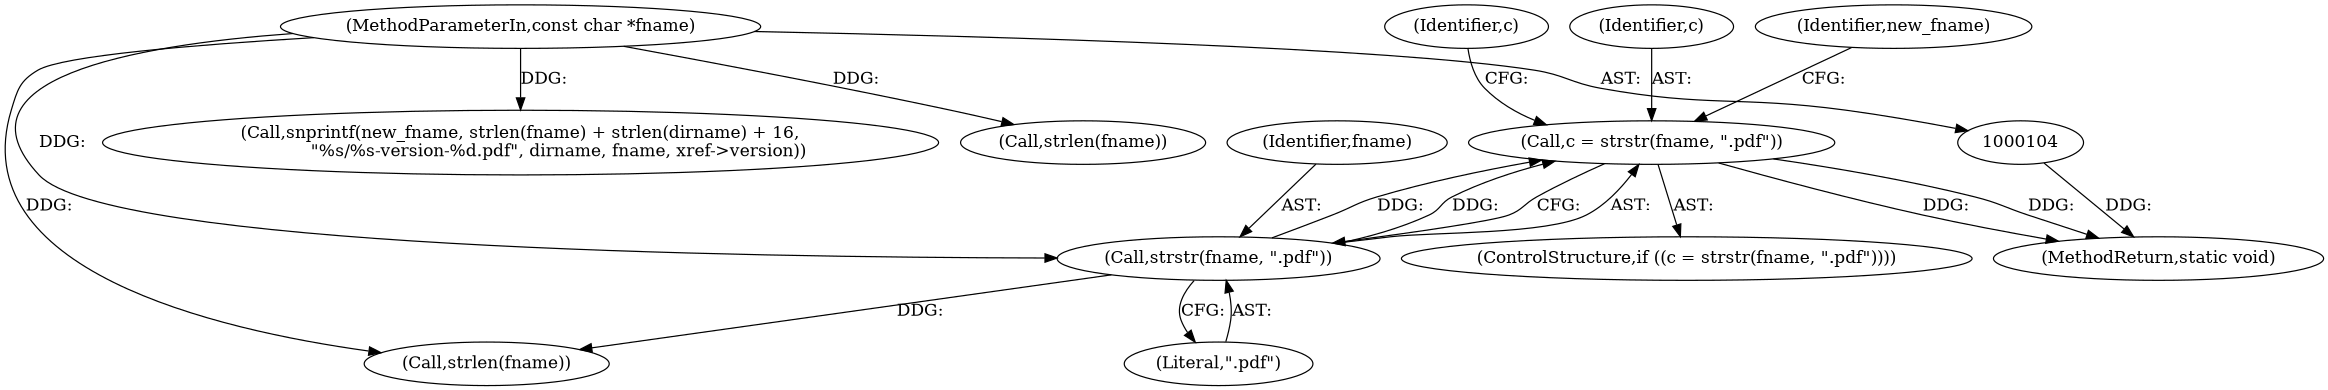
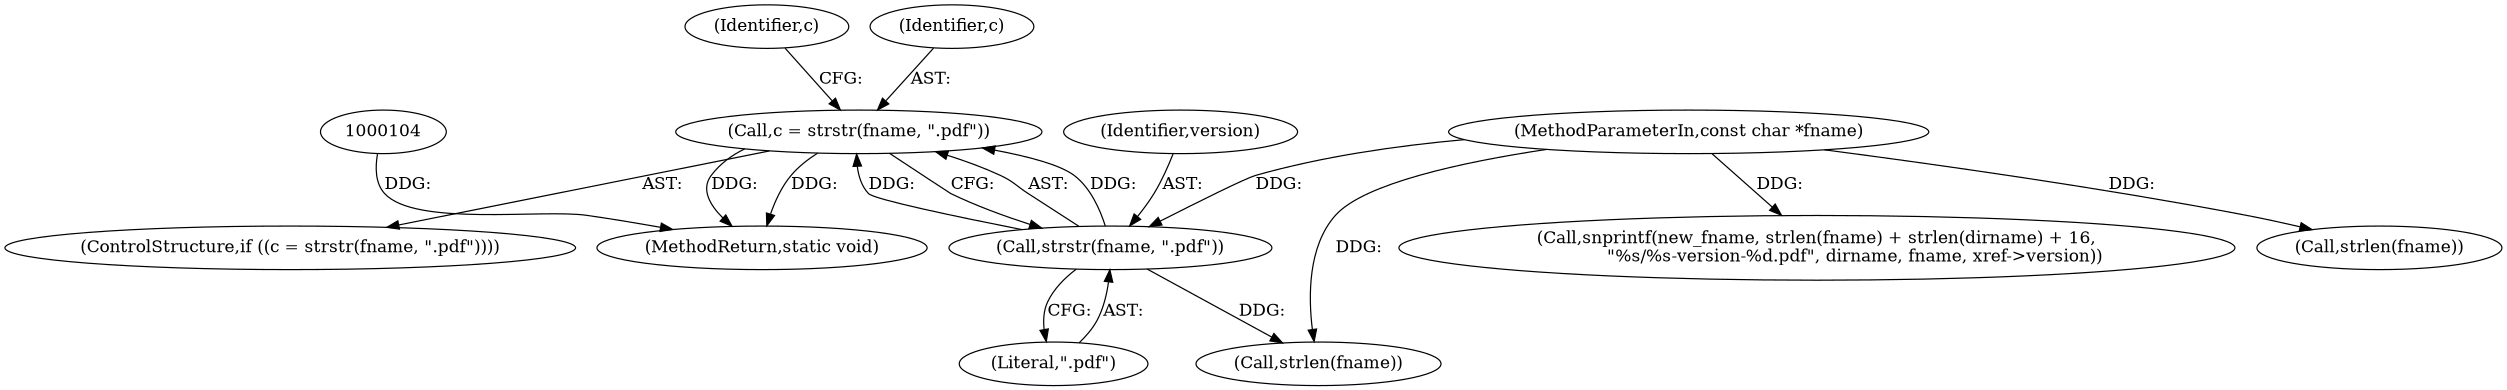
node "(Identifier,new_fname)": removed
edge "(MethodParameterIn,const char *fname)" -> "1000104": removed, label "AST:"
node "(Identifier,fname)": label "(Identifier,fname)" -> "(Identifier,version)"
